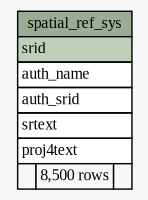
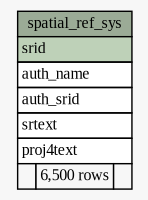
node "spatial_ref_sys": text "8,500 rows" -> "6,500 rows"
